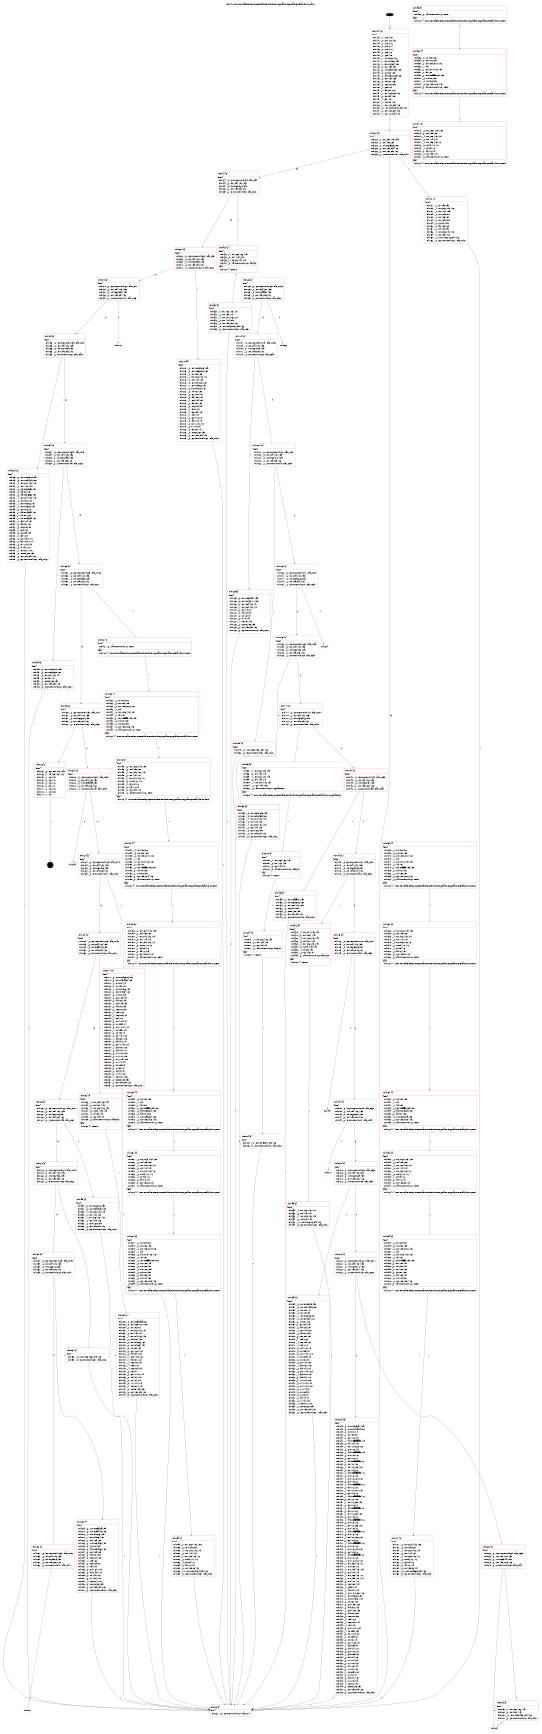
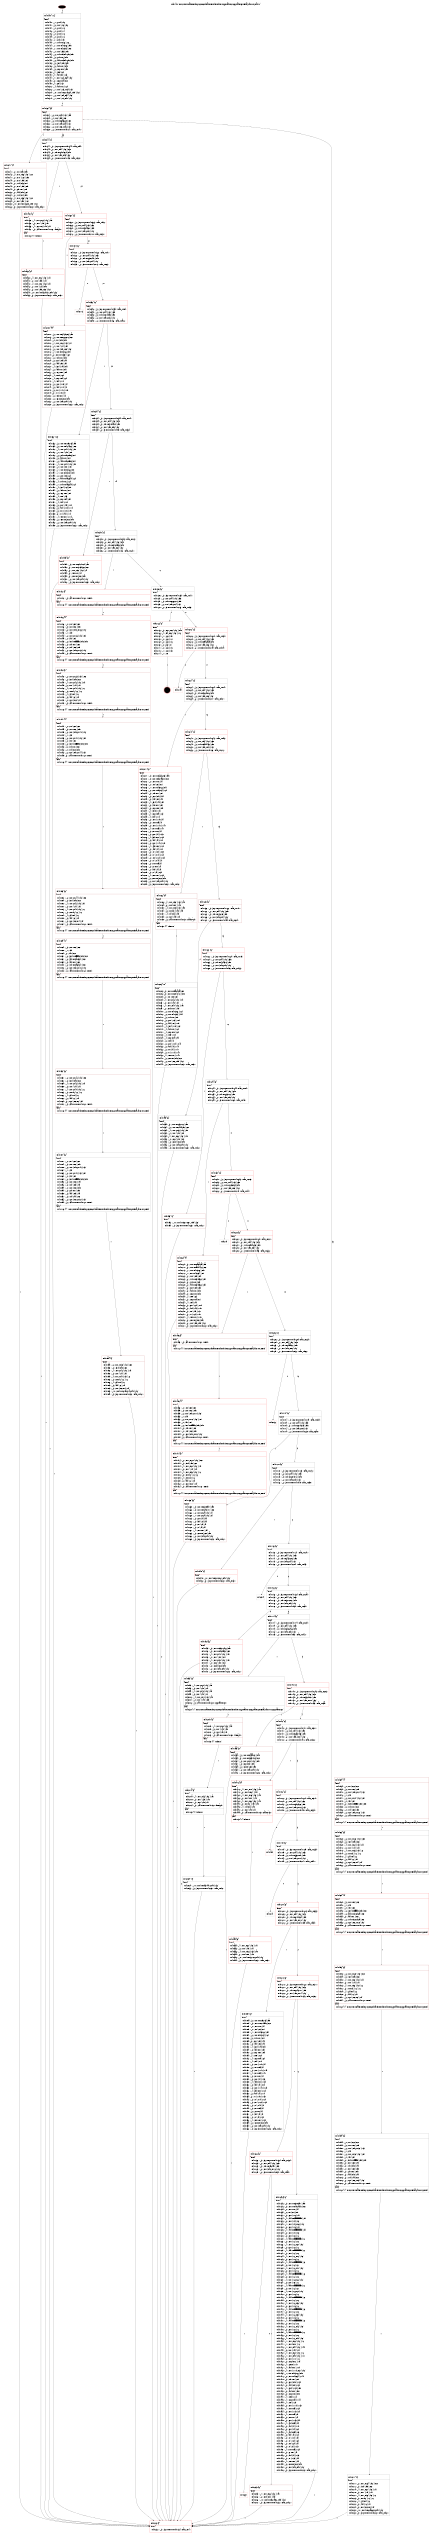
node "0x4016cc [28]": added
edge "0x40205b [28]" -> "0x401854": now "0x40205b [28]" -> "0x402231 [5]"
